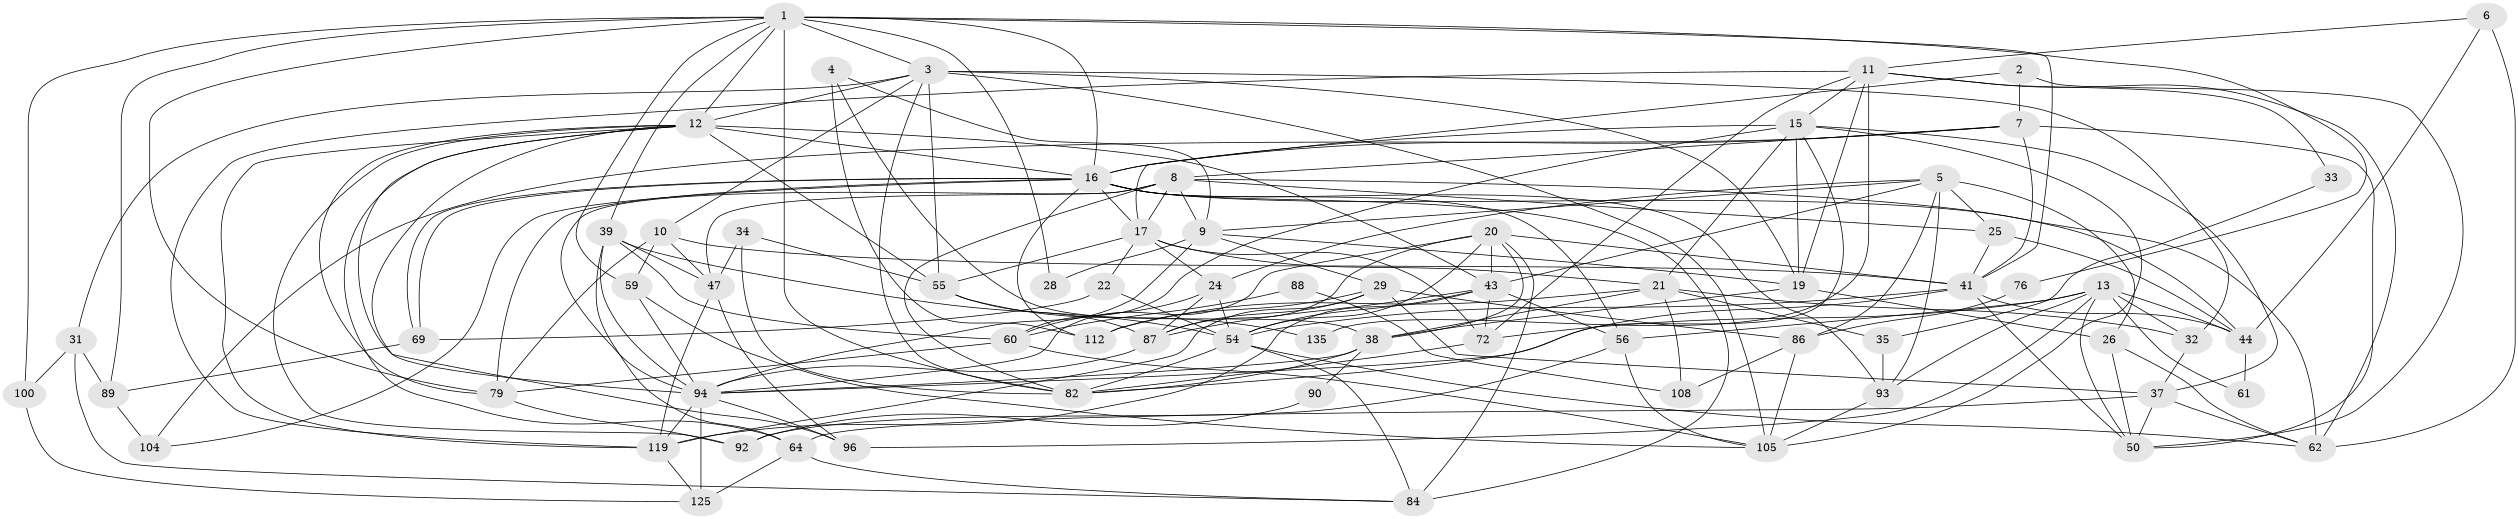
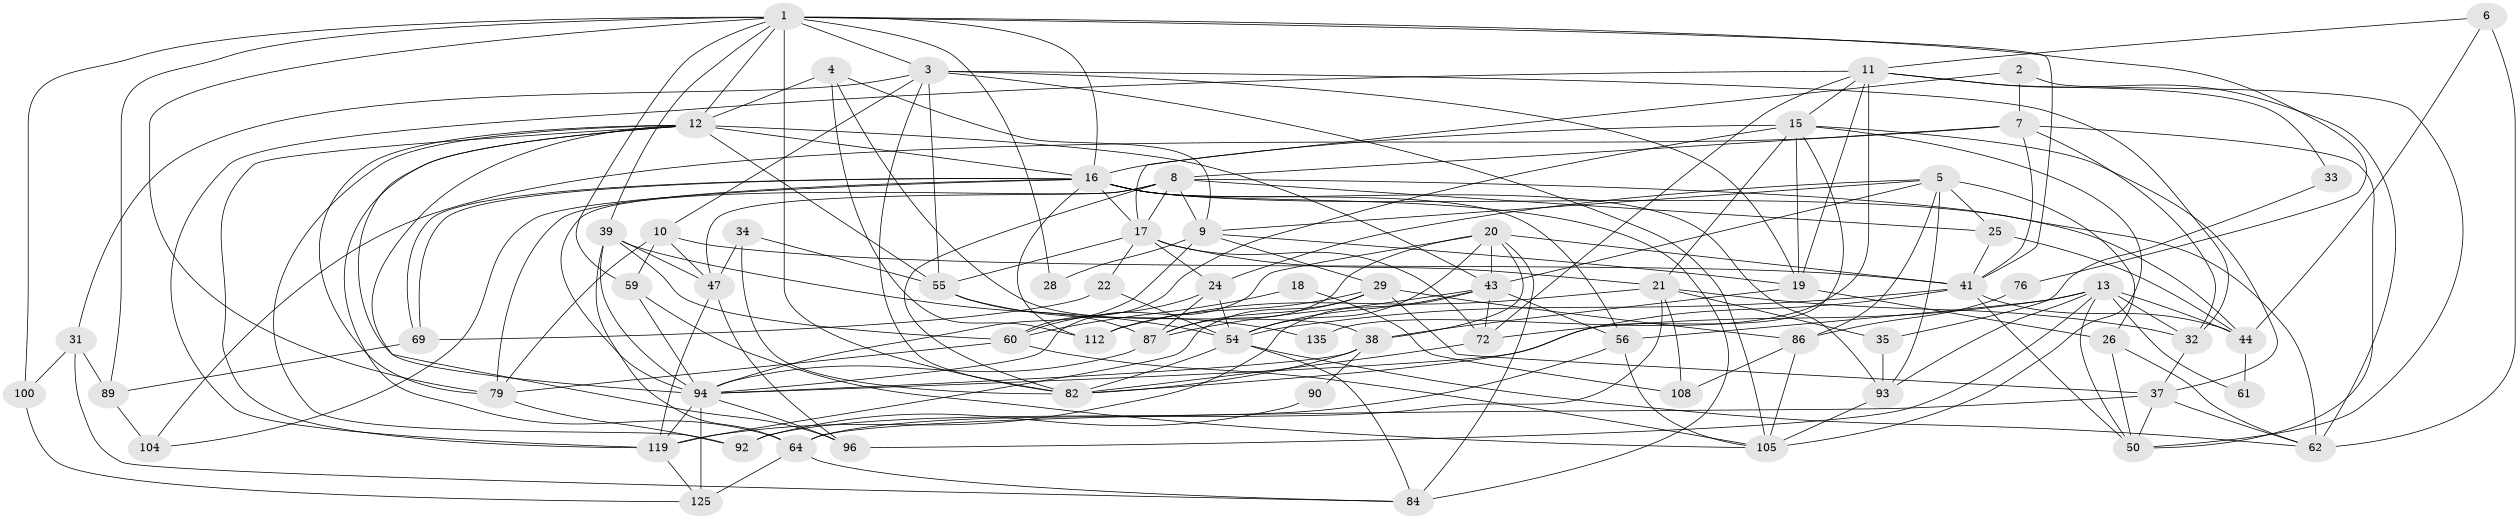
edge "3" -- "12": now "4" -- "12"
edge "7" -- "16": now "7" -- "32"
node "88": label "88" -> "18"
edge "21" -- "38": now "21" -- "64"
